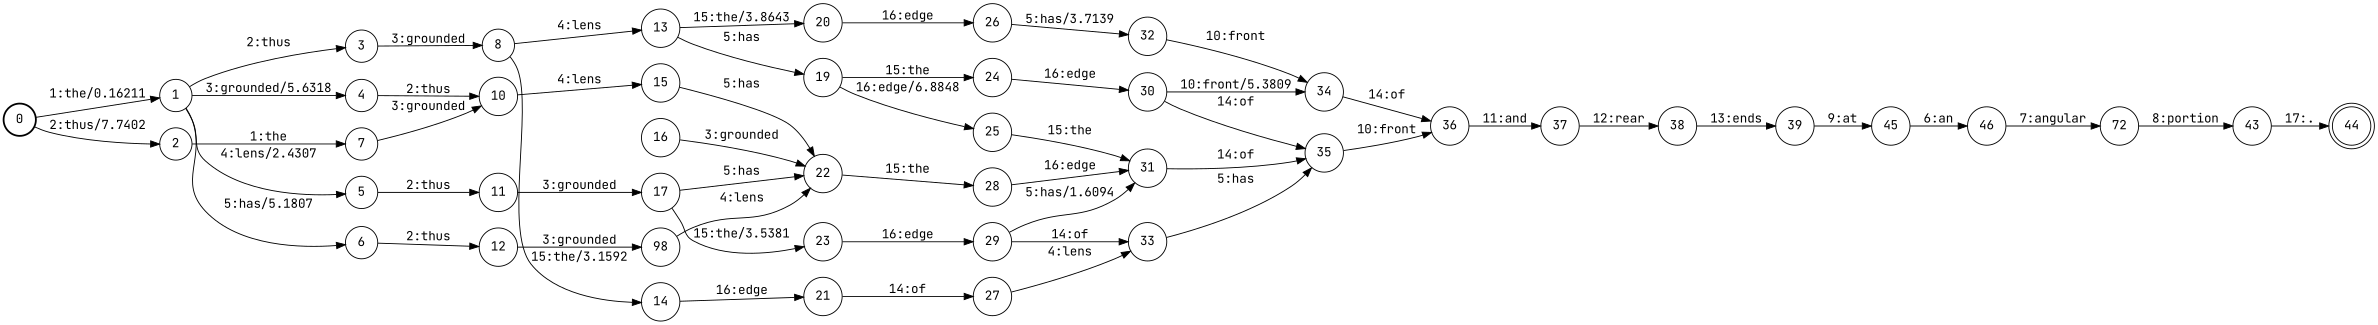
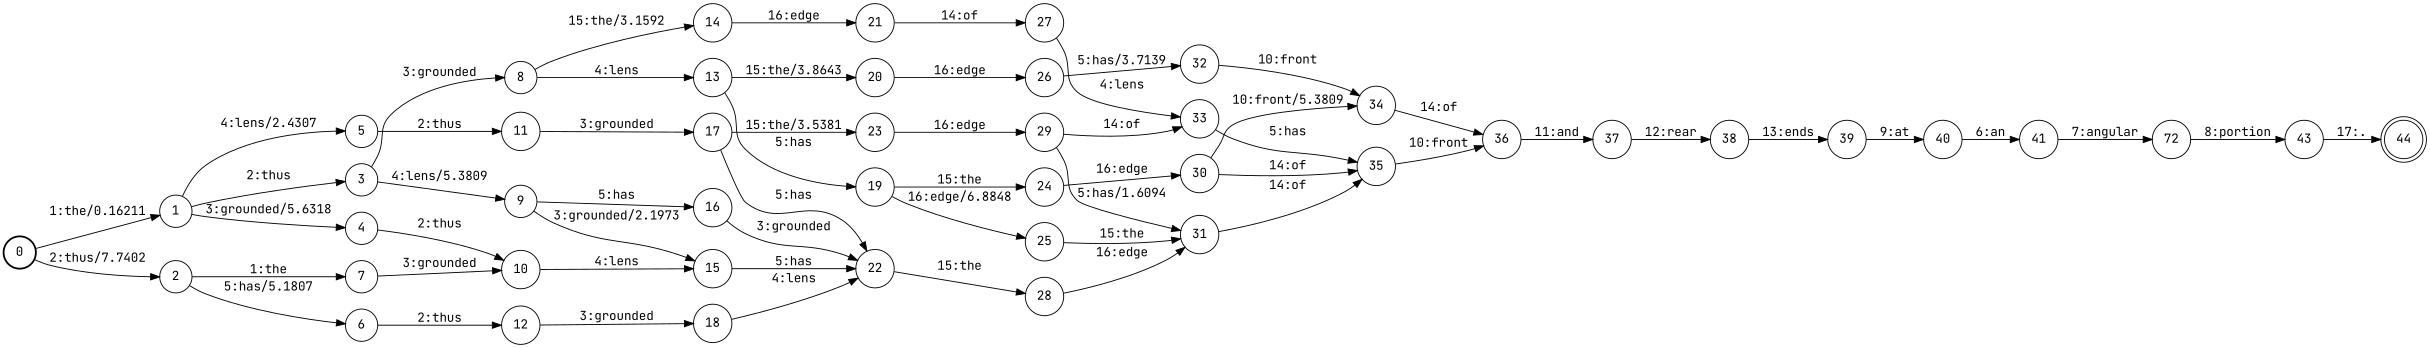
node "45": label "45" -> "40"
node "46": label "46" -> "41"
node "9": added
edge "1" -> "6": now "2" -> "6"
node "98": label "98" -> "18"
